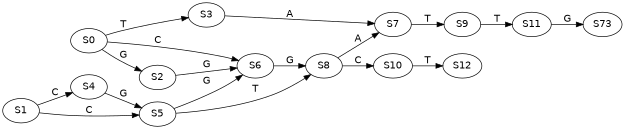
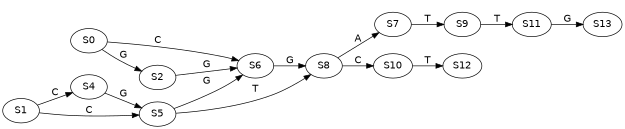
node "S3": removed
node "S73": label "S73" -> "S13"
